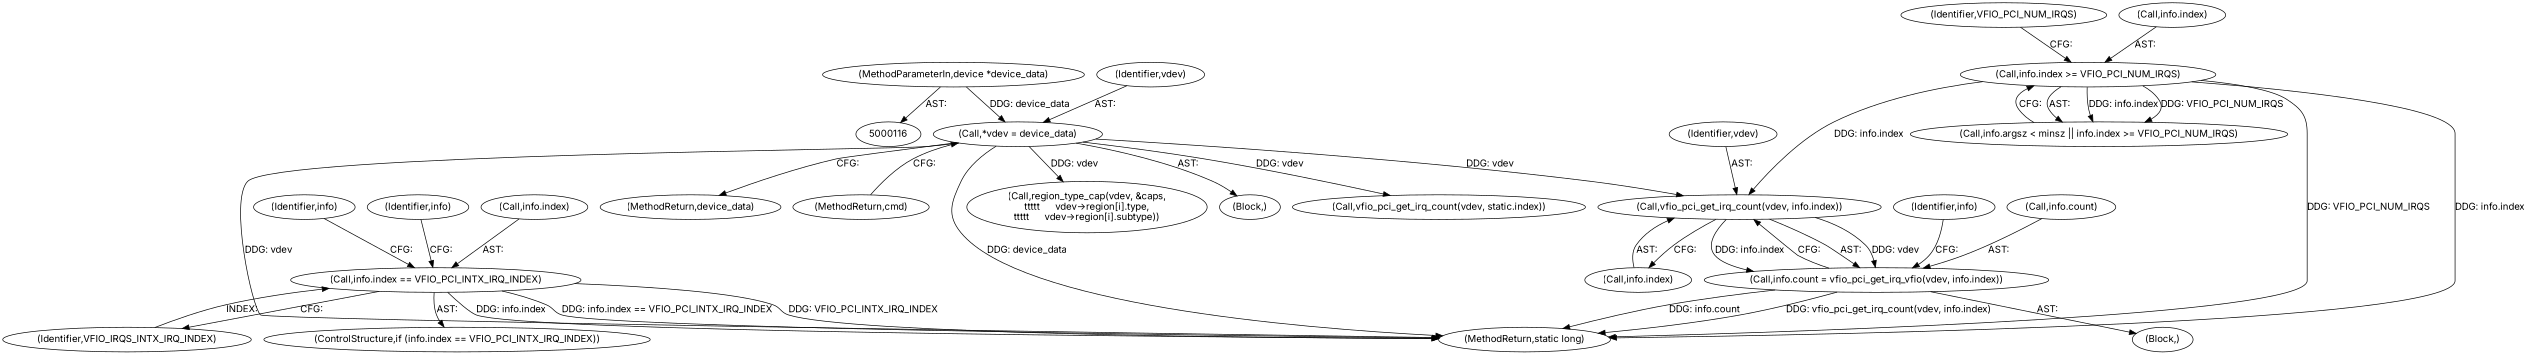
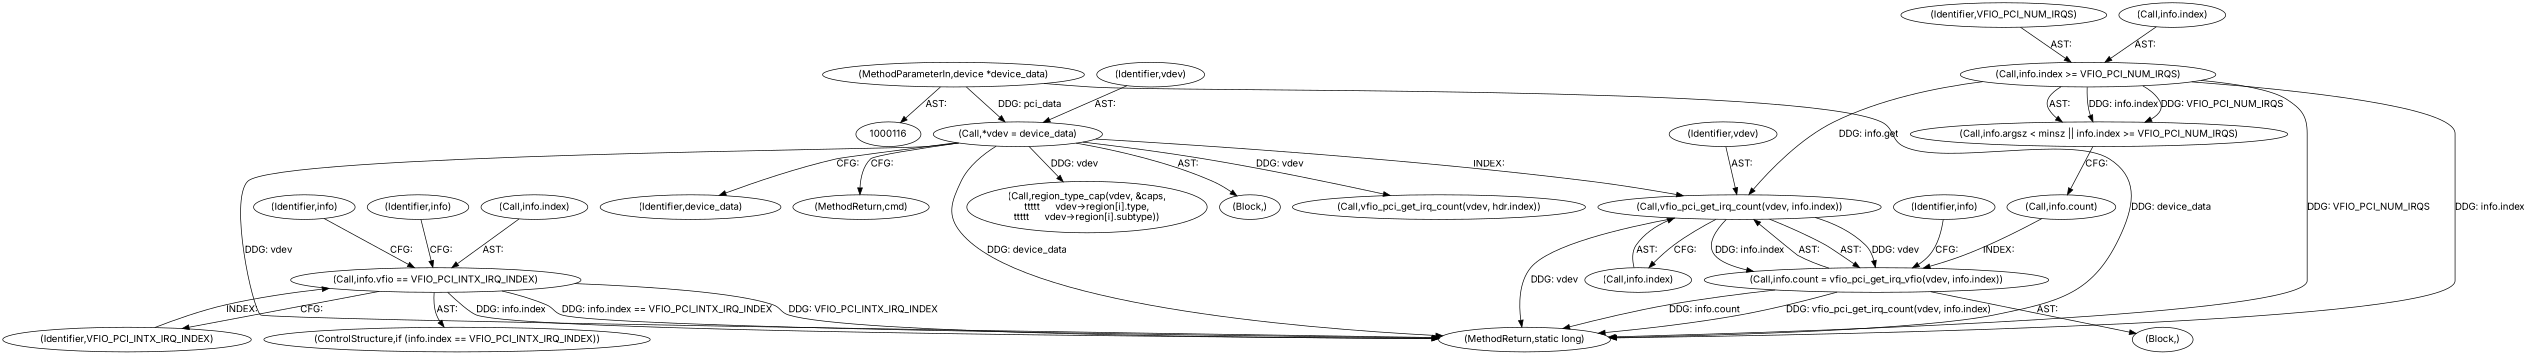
edge "(Identifier,VFIO_PCI_NUM_IRQS)" -> "(Call,info.index >= VFIO_PCI_NUM_IRQS)": label "CFG: " -> "AST: "
edge "(MethodParameterIn,device *device_data)" -> "(Call,*vdev = device_data)": label "DDG: device_data" -> "DDG: pci_data"
edge "(Call,info.argsz < minsz || info.index >= VFIO_PCI_NUM_IRQS)" -> "(Call,info.index >= VFIO_PCI_NUM_IRQS)": now "(Call,info.argsz < minsz || info.index >= VFIO_PCI_NUM_IRQS)" -> "(Call,info.count)"
edge "(MethodParameterIn,device *device_data)" -> "(MethodReturn,static long)": added, label "DDG: device_data"
node "5000116": label "5000116" -> "1000116"
edge "(Call,info.index >= VFIO_PCI_NUM_IRQS)" -> "(Call,vfio_pci_get_irq_count(vdev, info.index))": label "DDG: info.index" -> "DDG: info.get"
edge "(MethodReturn,cmd)" -> "(Call,*vdev = device_data)": reversed
edge "(Call,*vdev = device_data)" -> "(Call,vfio_pci_get_irq_count(vdev, info.index))": label "DDG: vdev" -> "INDEX: "
node "(MethodReturn,device_data)": label "(MethodReturn,device_data)" -> "(Identifier,device_data)"
node "(Call,vfio_pci_get_irq_count(vdev, static.index))": label "(Call,vfio_pci_get_irq_count(vdev, static.index))" -> "(Call,vfio_pci_get_irq_count(vdev, hdr.index))"
edge "(Call,vfio_pci_get_irq_count(vdev, info.index))" -> "(MethodReturn,static long)": added, label "DDG: vdev"
edge "(Call,info.count = vfio_pci_get_irq_vfio(vdev, info.index))" -> "(Call,vfio_pci_get_irq_count(vdev, info.index))": label "CFG: " -> "AST: "
edge "(Call,info.count)" -> "(Call,info.count = vfio_pci_get_irq_vfio(vdev, info.index))": label "AST: " -> "INDEX: "
node "(Call,info.index == VFIO_PCI_INTX_IRQ_INDEX)": label "(Call,info.index == VFIO_PCI_INTX_IRQ_INDEX)" -> "(Call,info.vfio == VFIO_PCI_INTX_IRQ_INDEX)"
node "(Identifier,VFIO_IRQS_INTX_IRQ_INDEX)": label "(Identifier,VFIO_IRQS_INTX_IRQ_INDEX)" -> "(Identifier,VFIO_PCI_INTX_IRQ_INDEX)"
